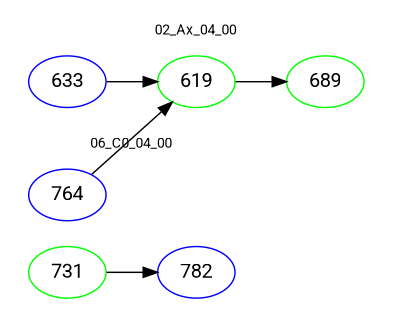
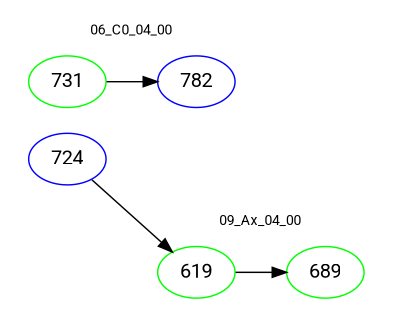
cluster "02_Ax_04_00": label "02_Ax_04_00" -> "09_Ax_04_00"
node "633": removed
node "764": label "764" -> "724"
